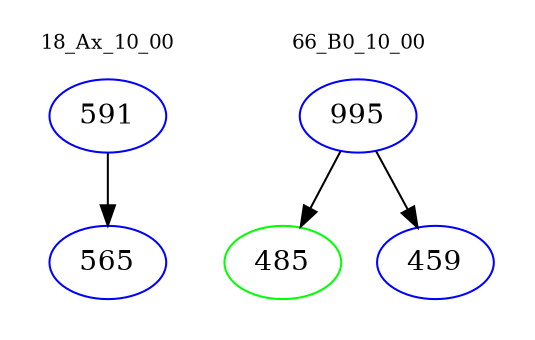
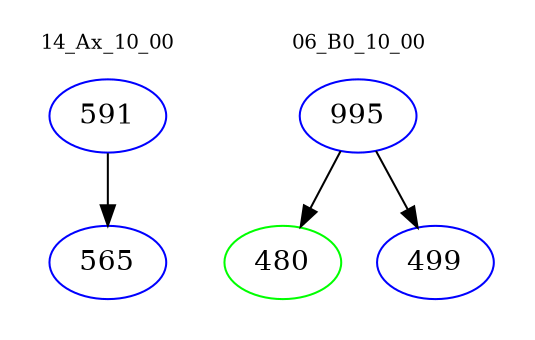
cluster "18_Ax_10_00": label "18_Ax_10_00" -> "14_Ax_10_00"
cluster "66_B0_10_00": label "66_B0_10_00" -> "06_B0_10_00"
node "485": label "485" -> "480"
node "459": label "459" -> "499"
